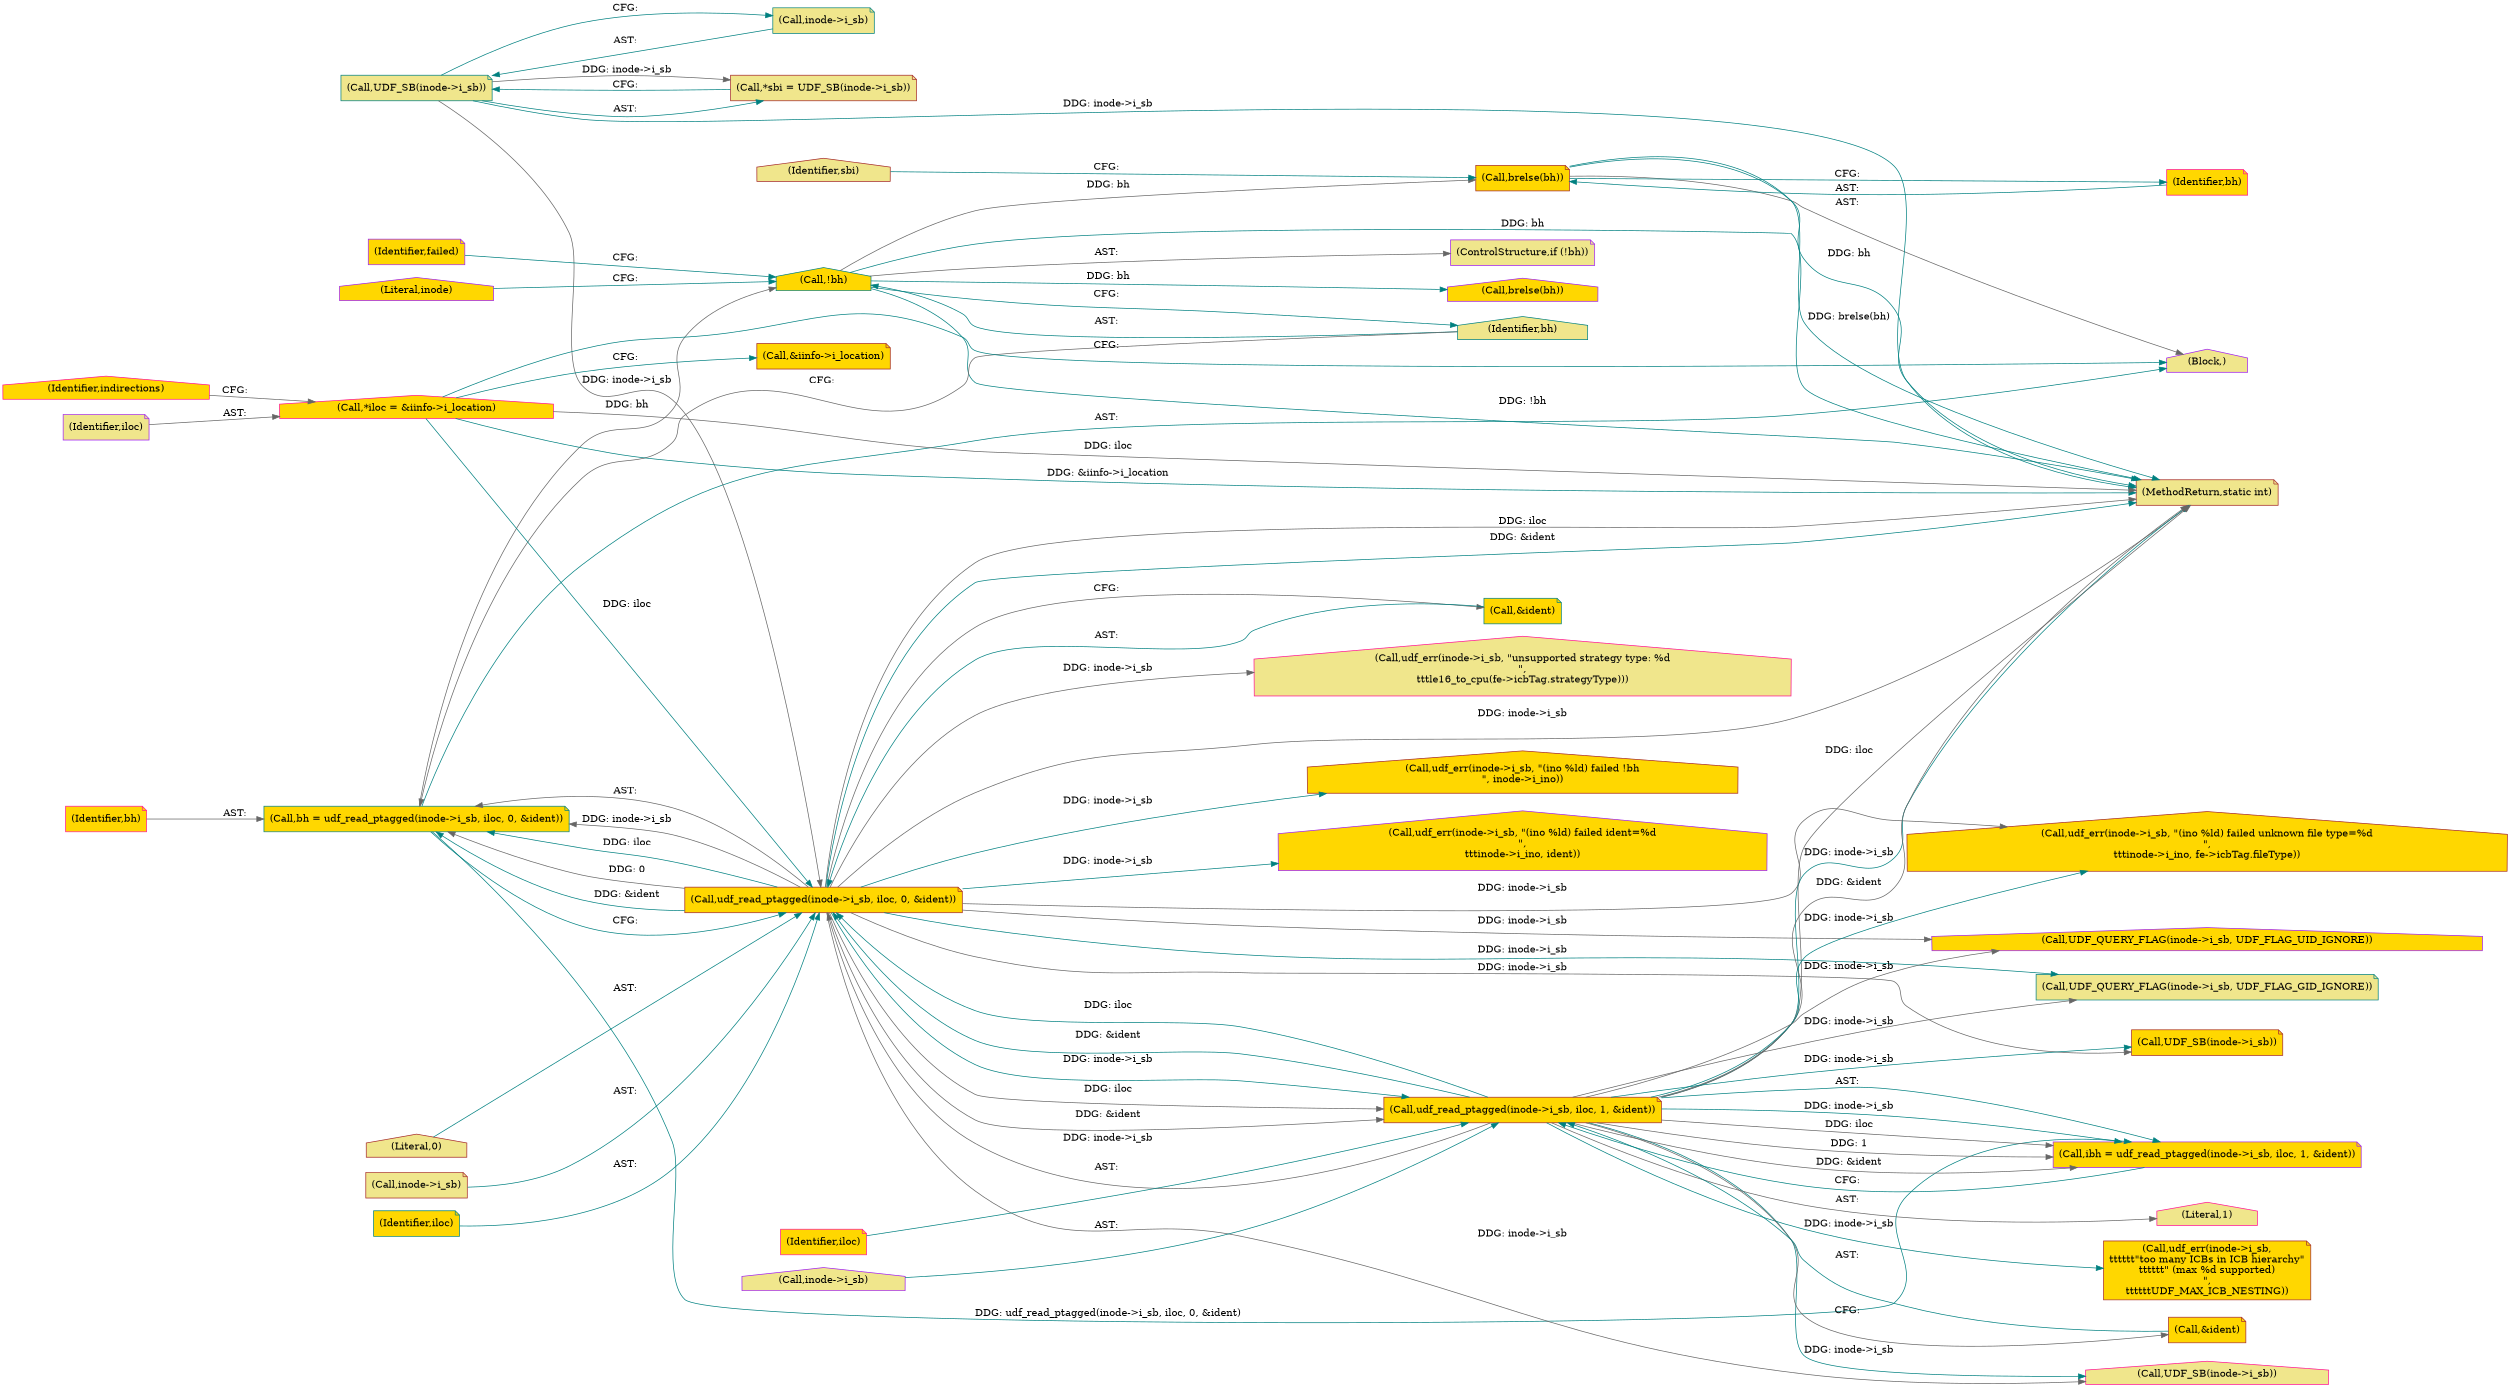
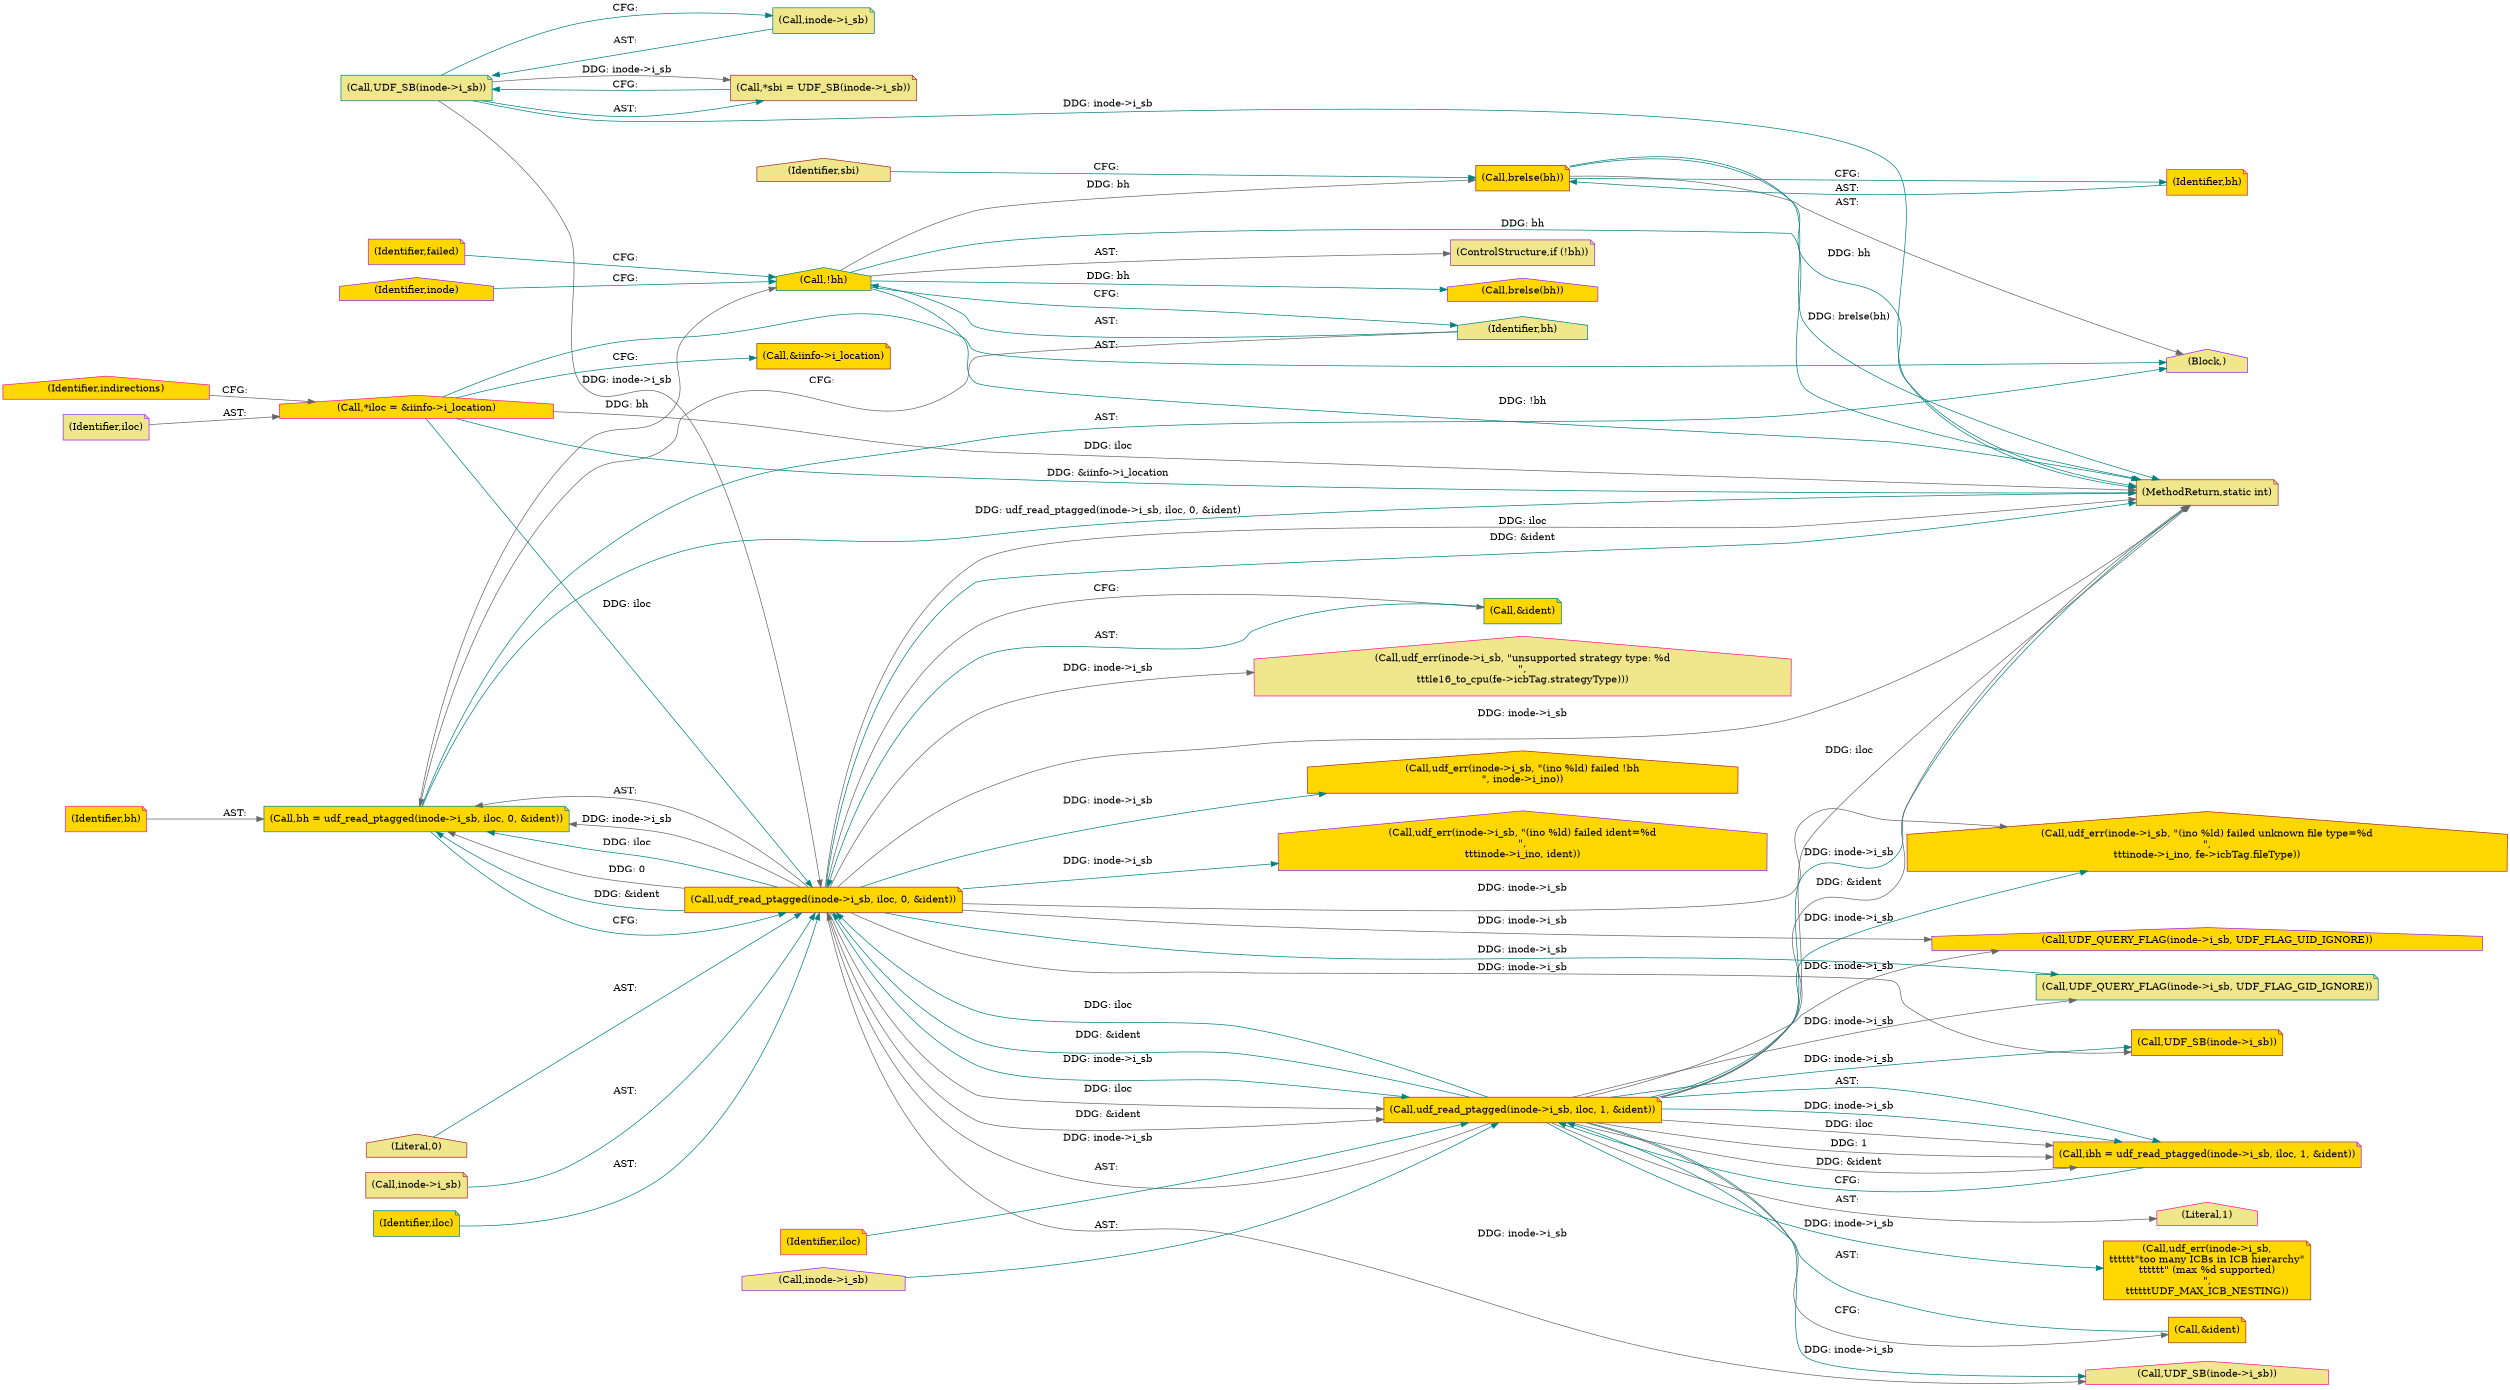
node "(Literal,inode)": label "(Literal,inode)" -> "(Identifier,inode)"
edge "(Call,*iloc = &iinfo->i_location)" -> "(Block,)": label "CFG: " -> "AST: "
edge "(Call,bh = udf_read_ptagged(inode->i_sb, iloc, 0, &ident))" -> "(Call,ibh = udf_read_ptagged(inode->i_sb, iloc, 1, &ident))": now "(Call,bh = udf_read_ptagged(inode->i_sb, iloc, 0, &ident))" -> "(MethodReturn,static int)"
